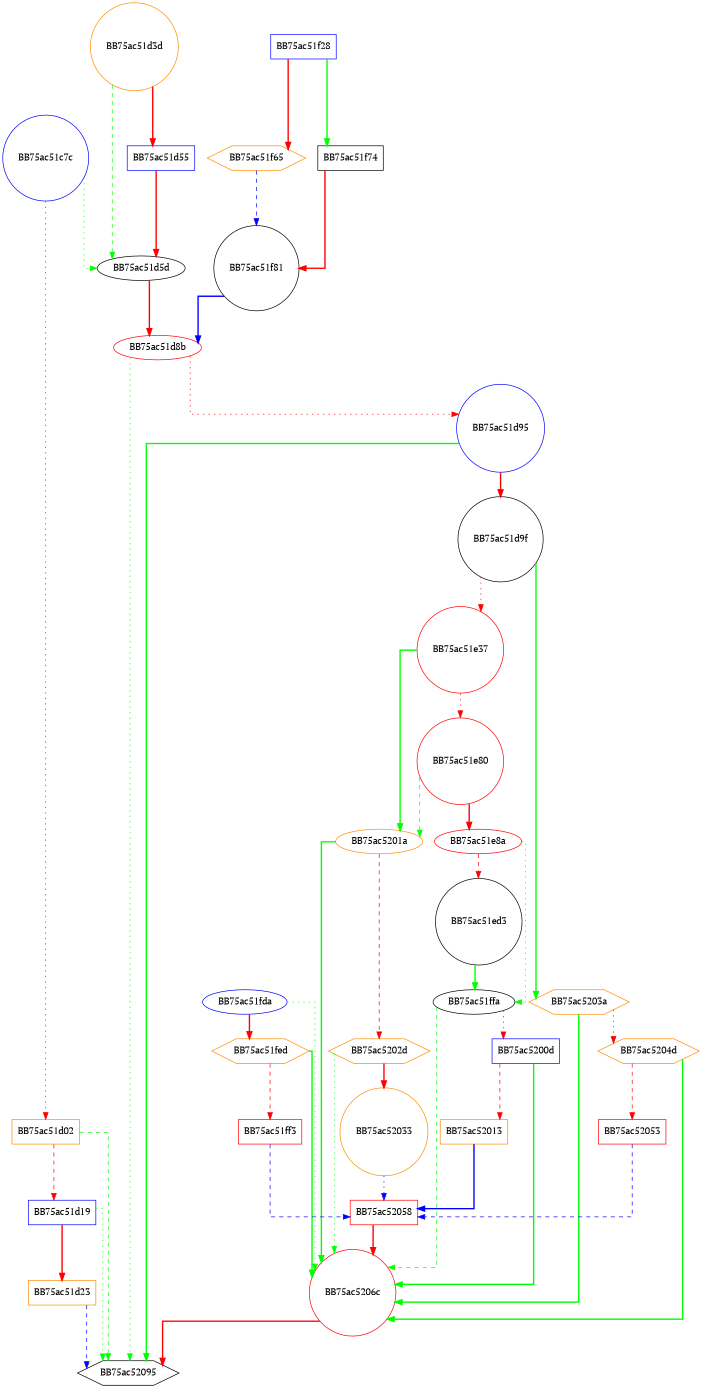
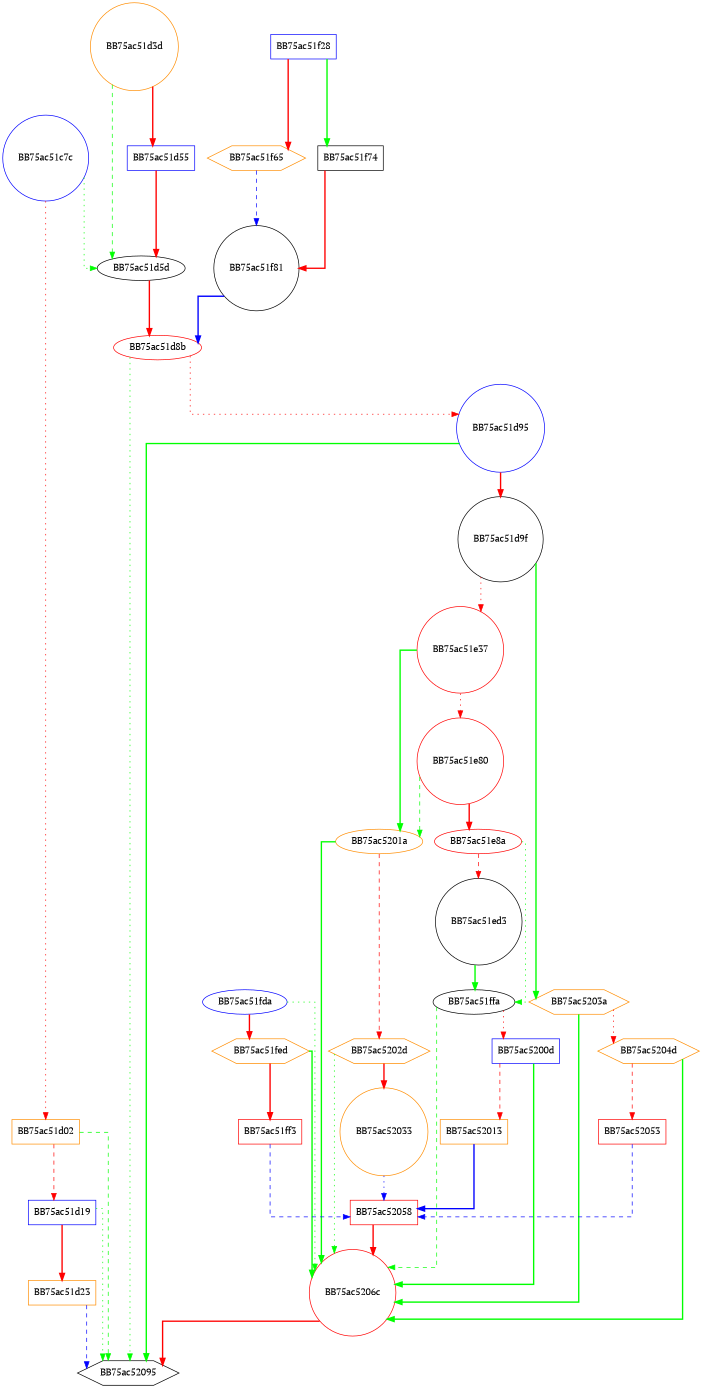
edge "BB75ac51fed" -> "BB75ac51ff3": style dashed -> bold
